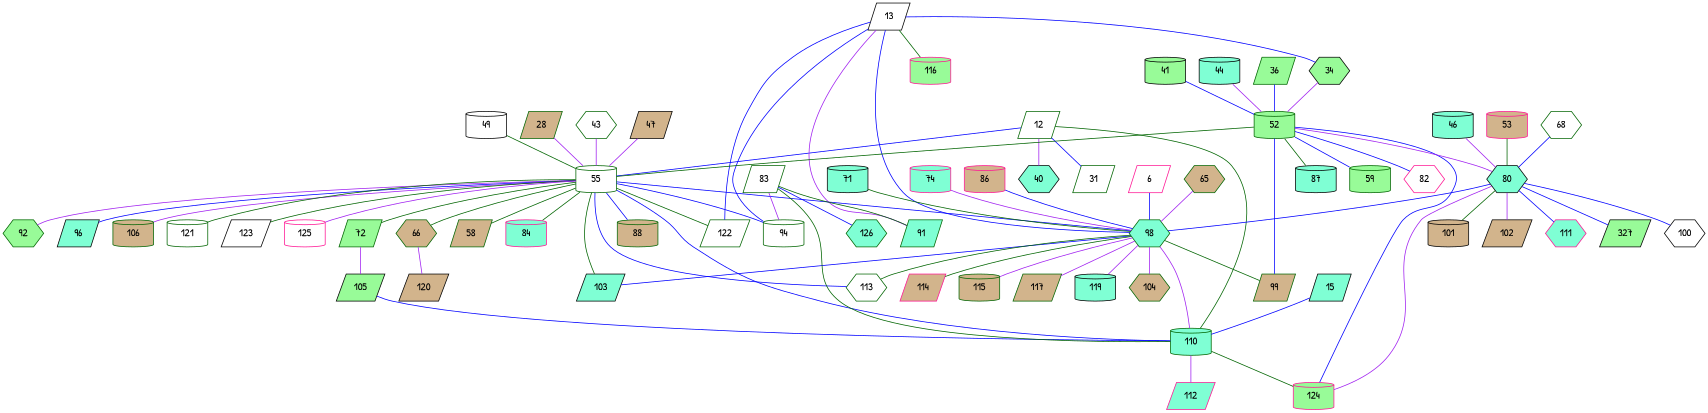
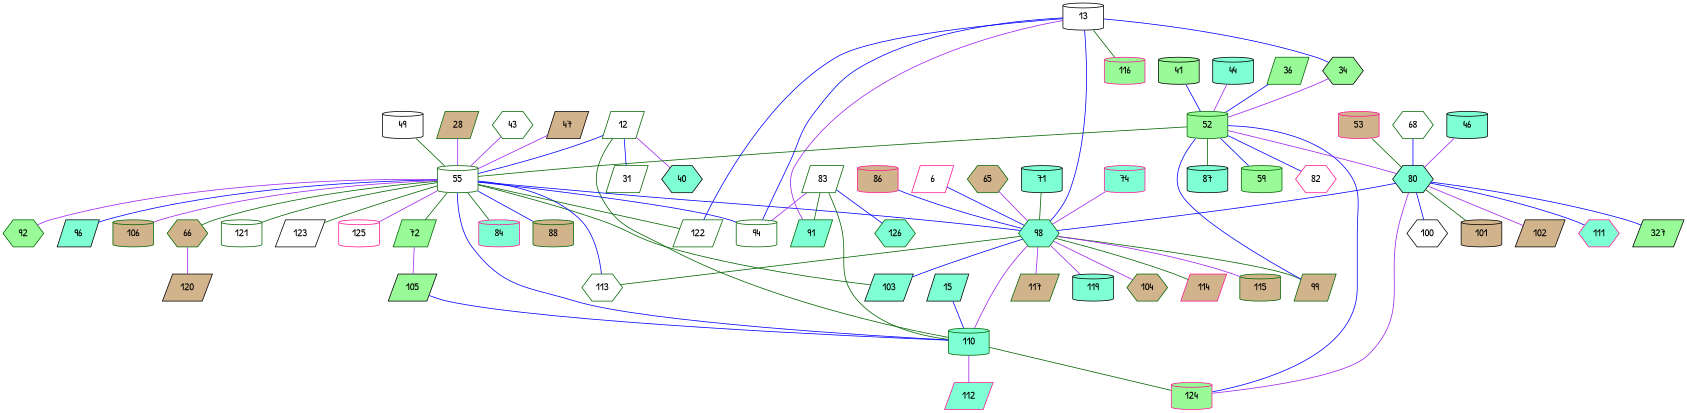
node "13": shape parallelogram -> cylinder
node "58": removed
